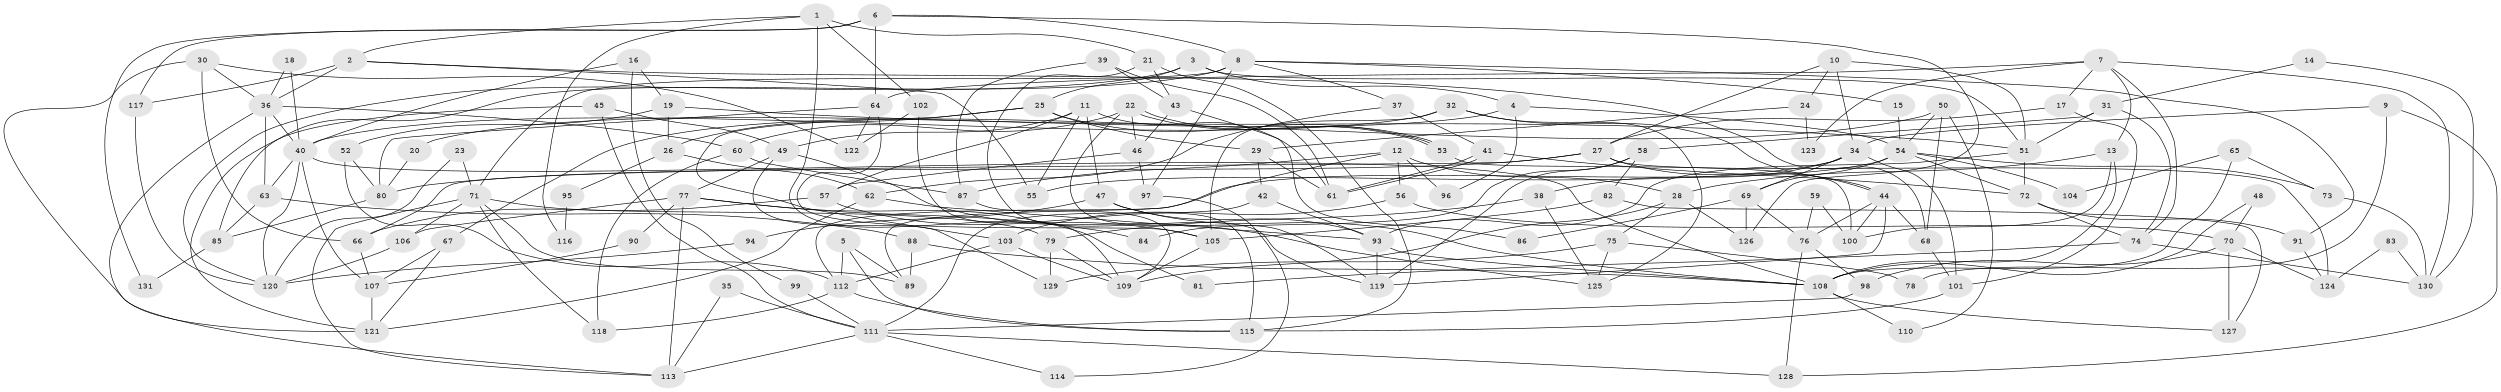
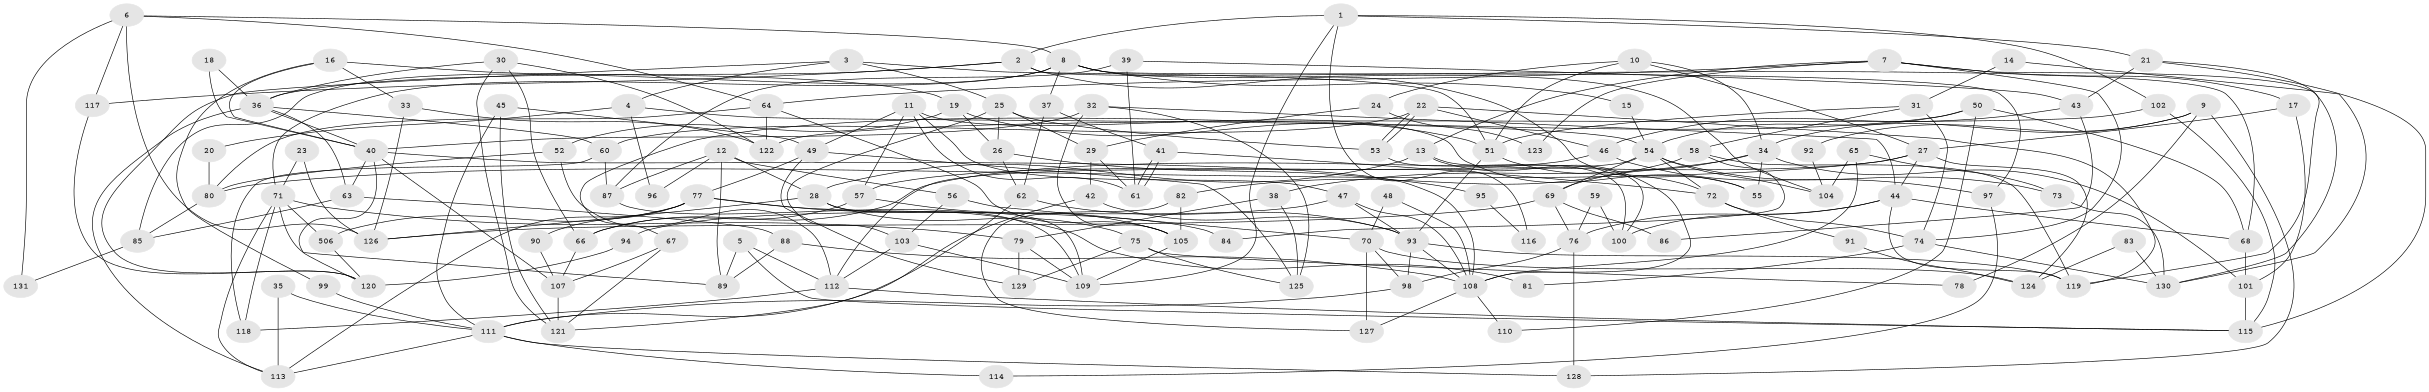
edge "8" -- "91": now "8" -- "104"
node "33": added
node "92": added
edge "23" -- "120": now "23" -- "126"
node "106": label "106" -> "506"
edge "93" -- "98": added
